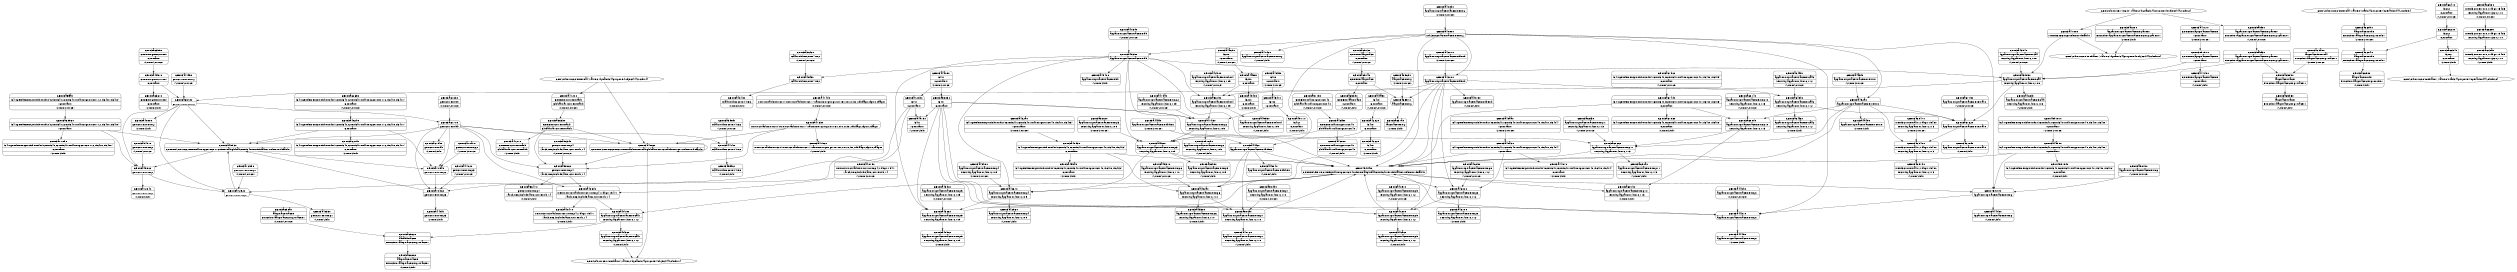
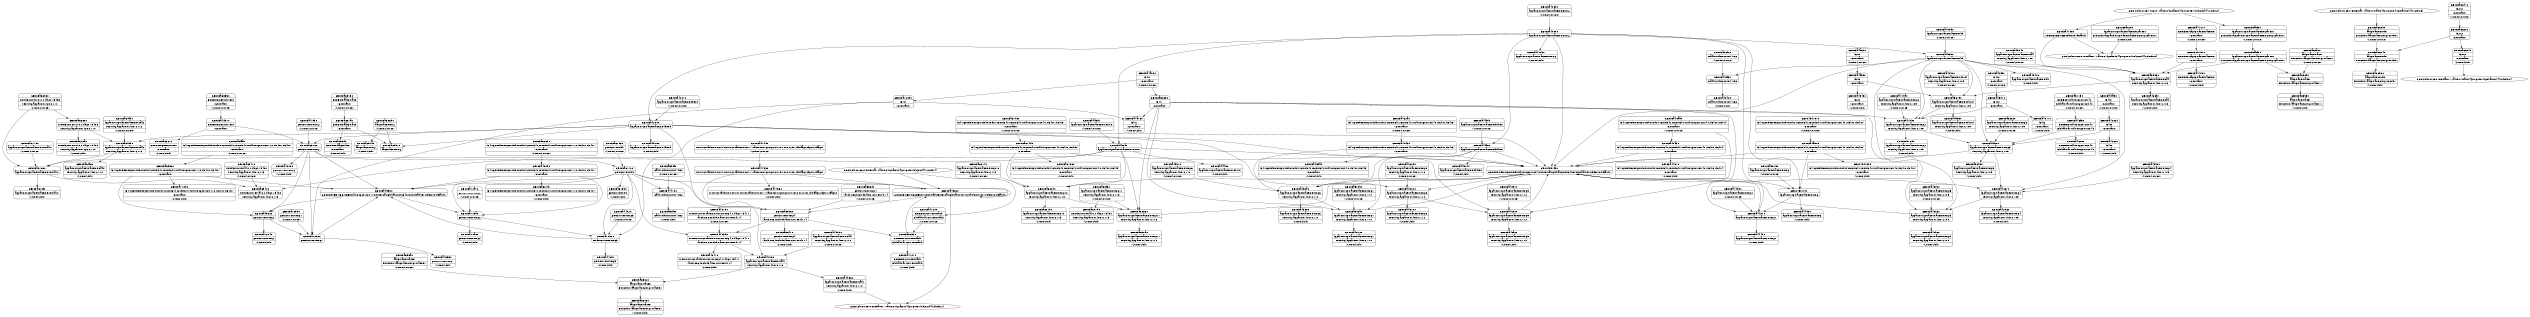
node "CE0x3a40e00": text "subject_ptrace_traceme:entry" -> "apparmor_ptrace_traceme:entry"
node "CE0x3a65ae0": text "aa_ptrace:internal" -> "aa_ptrace:tracer"
edge "CE0x3a3de30" -> "CE0x3a67620": now "CE0x3a66b80" -> "CE0x3a67620"
edge "CE0x3a65570" -> "CE0x3a657a0": now "CE0x3a656d0" -> "CE0x3a657a0"
edge "CE0x3a666e0" -> "CE0x3a64eb0": added
node "CE0x3a54910": removed
edge "CE0x3a56530" -> "CE0x3a5e060": reversed
edge "CE0x3a69400" -> "CE0x3a697d0": now "CE0x3a68f30" -> "CE0x3a697d0"
edge "CE0x3a48a30" -> "CE0x3a46020": removed
edge "CE0x45d1fb0" -> "CE0x3a681b0": now "CE0x45d1fb0" -> "CE0x3a680d0"
node "CE0x3a70b60": text "get_current:tmp3" -> "mode_current:tmp3"
edge "CE0x3a58830" -> "CE0x3a4c800": now "CE0x3a48aa0" -> "CE0x3a4c800"
node "CE0x3a65c20": text "aa_abf:tracee" -> "aa_ptrace:tracee"
node "CE0x3a70a00": added
node "CE0x3a4d250": added
